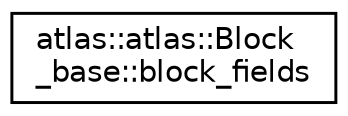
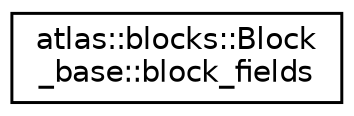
node "atlas::atlas::Block _base::block_fields": label "atlas::atlas::Block _base::block_fields" -> "atlas::blocks::Block _base::block_fields"
